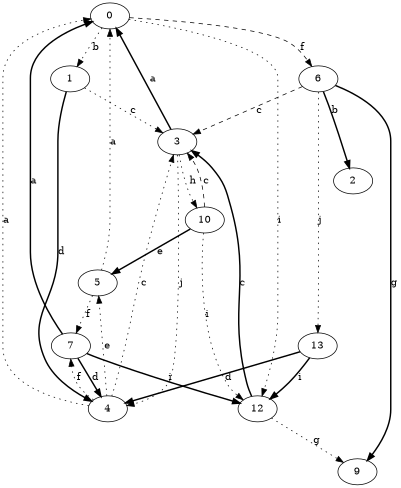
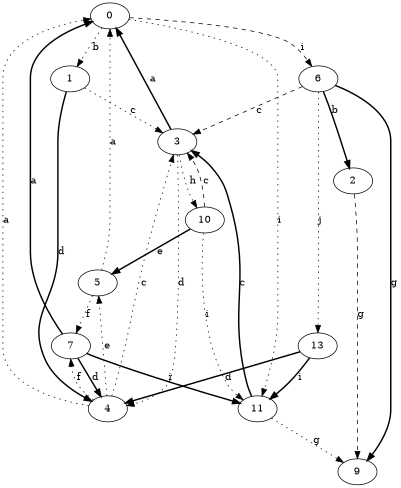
edge "0" -> "6": label "f" -> "i"
edge "3" -> "4": label "j" -> "d"
edge "2" -> "9": added, label "g"
node "12": label "12" -> "11"
